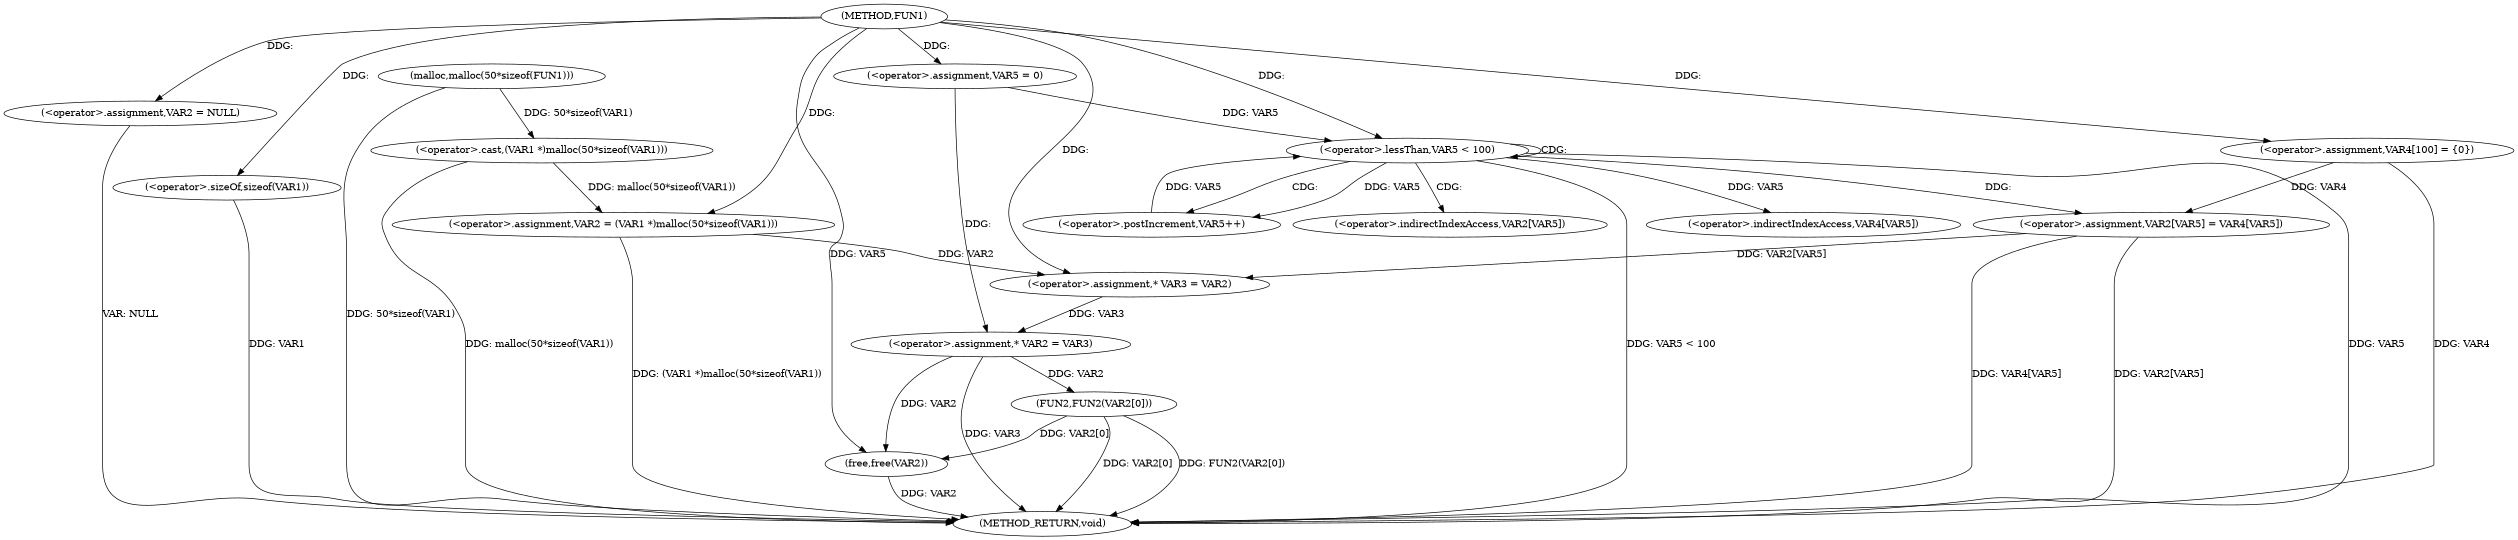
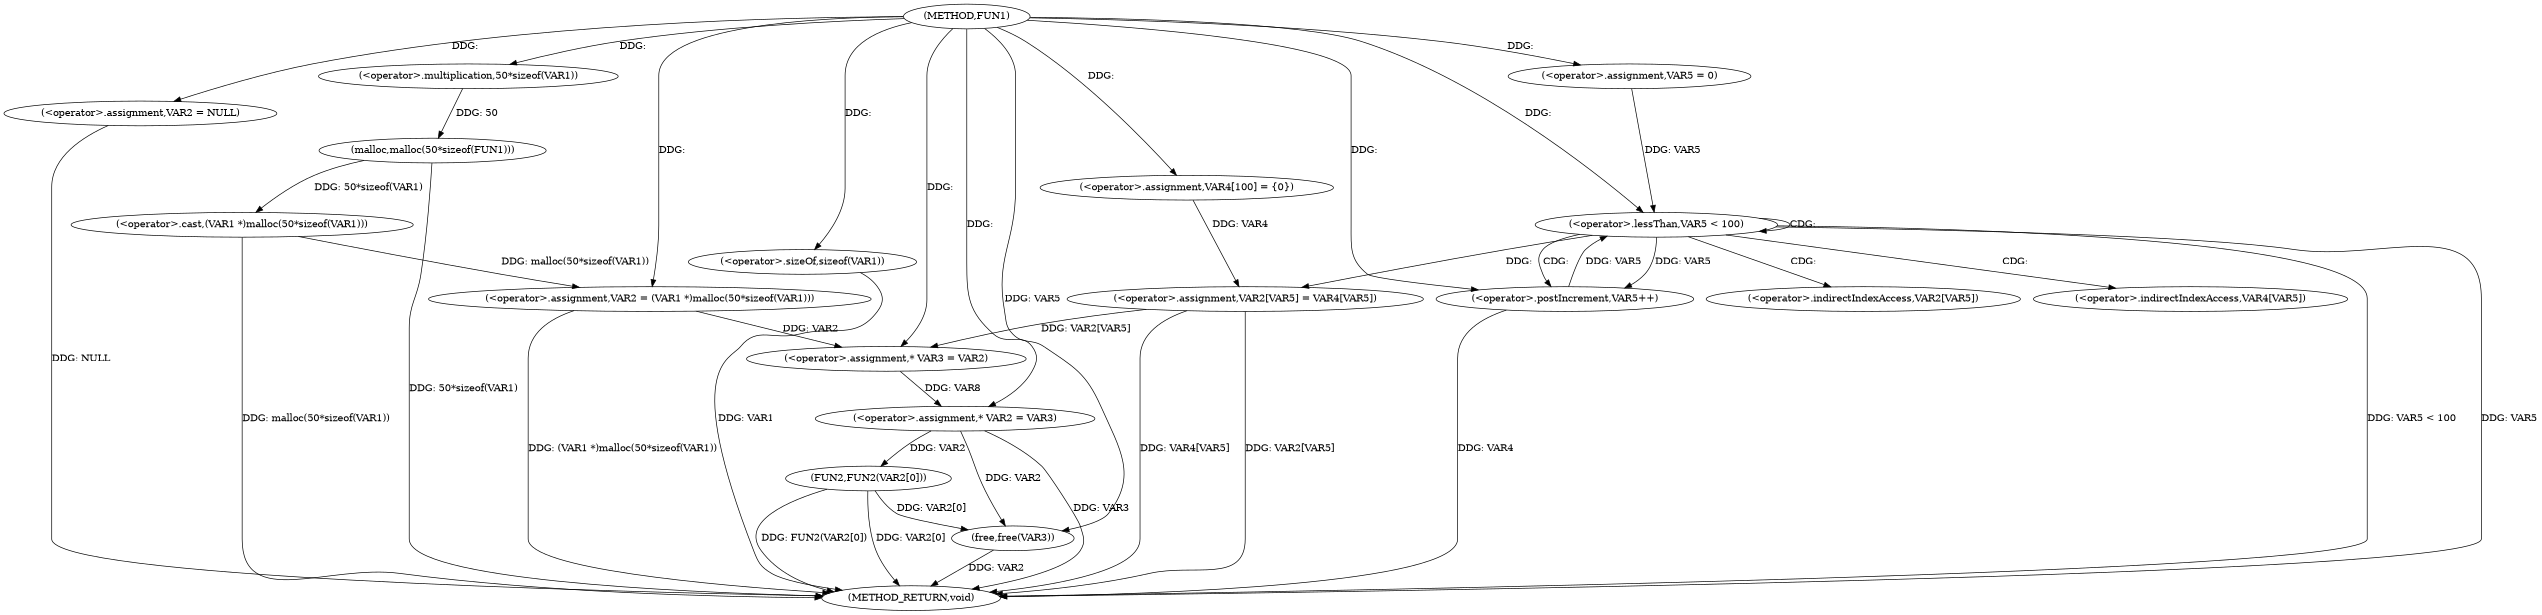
edge "(METHOD,FUN1)" -> "(<operator>.postIncrement,VAR5++)": added, label "DDG:"
node "(<operator>.multiplication,50*sizeof(VAR1))": added
edge "(<operator>.lessThan,VAR5 < 100)" -> "(<operator>.indirectIndexAccess,VAR4[VAR5])": label "DDG: VAR5" -> "CDG: "
edge "(<operator>.assignment,VAR5 = 0)" -> "(<operator>.assignment,* VAR2 = VAR3)": now "(METHOD,FUN1)" -> "(<operator>.assignment,* VAR2 = VAR3)"
edge "(<operator>.assignment,VAR2 = NULL)" -> "(METHOD_RETURN,void)": label "VAR: NULL" -> "DDG: NULL"
edge "(<operator>.assignment,* VAR3 = VAR2)" -> "(<operator>.assignment,* VAR2 = VAR3)": label "DDG: VAR3" -> "DDG: VAR8"
node "(free,free(VAR2))": label "(free,free(VAR2))" -> "(free,free(VAR3))"
edge "(<operator>.assignment,VAR4[100] = {0})" -> "(METHOD_RETURN,void)": now "(<operator>.postIncrement,VAR5++)" -> "(METHOD_RETURN,void)"
